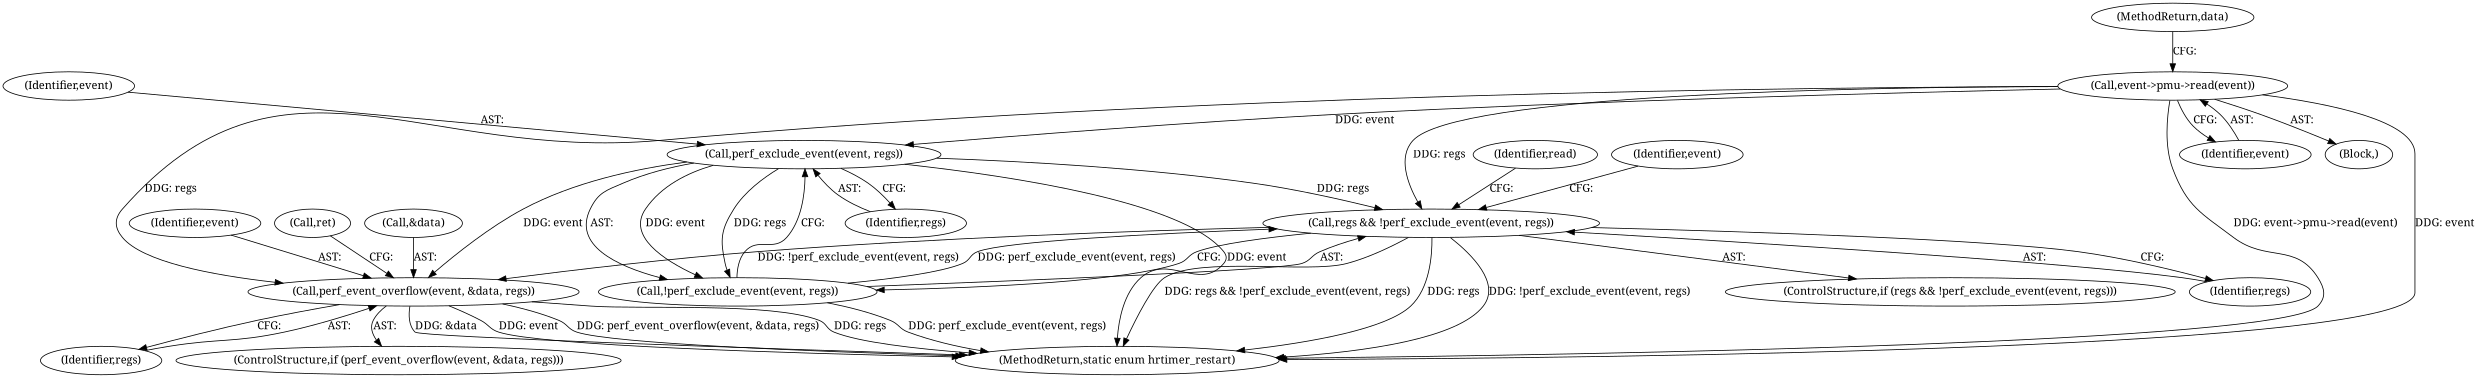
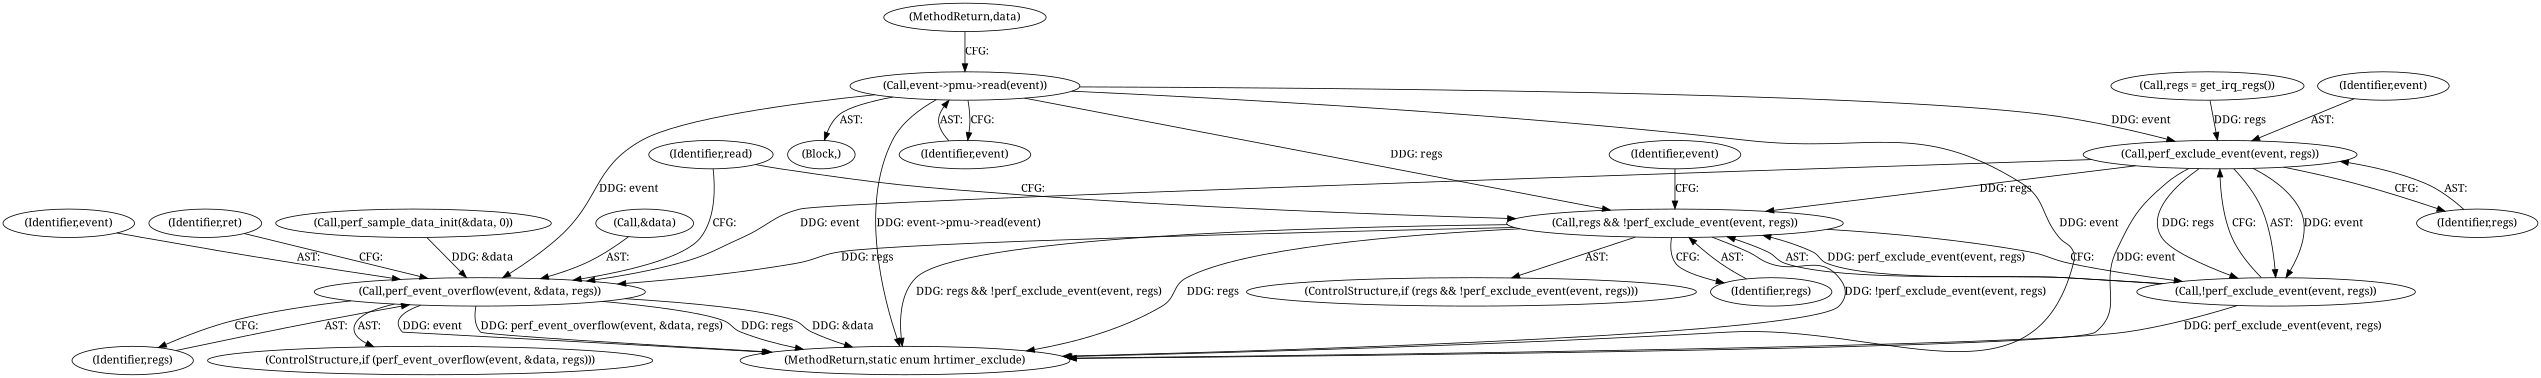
node "(Call,regs = get_irq_regs())": added
edge "(Call,event->pmu->read(event))" -> "(Call,perf_event_overflow(event, &data, regs))": label "DDG: regs" -> "DDG: event"
node "(Call,ret)": label "(Call,ret)" -> "(Identifier,ret)"
node "(Call,perf_sample_data_init(&data, 0))": added
edge "(Identifier,read)" -> "(Call,perf_event_overflow(event, &data, regs))": added, label "CFG:"
edge "(Call,regs && !perf_exclude_event(event, regs))" -> "(Call,perf_event_overflow(event, &data, regs))": label "DDG: !perf_exclude_event(event, regs)" -> "DDG: regs"
node "(MethodReturn,static enum hrtimer_restart)": label "(MethodReturn,static enum hrtimer_restart)" -> "(MethodReturn,static enum hrtimer_exclude)"
